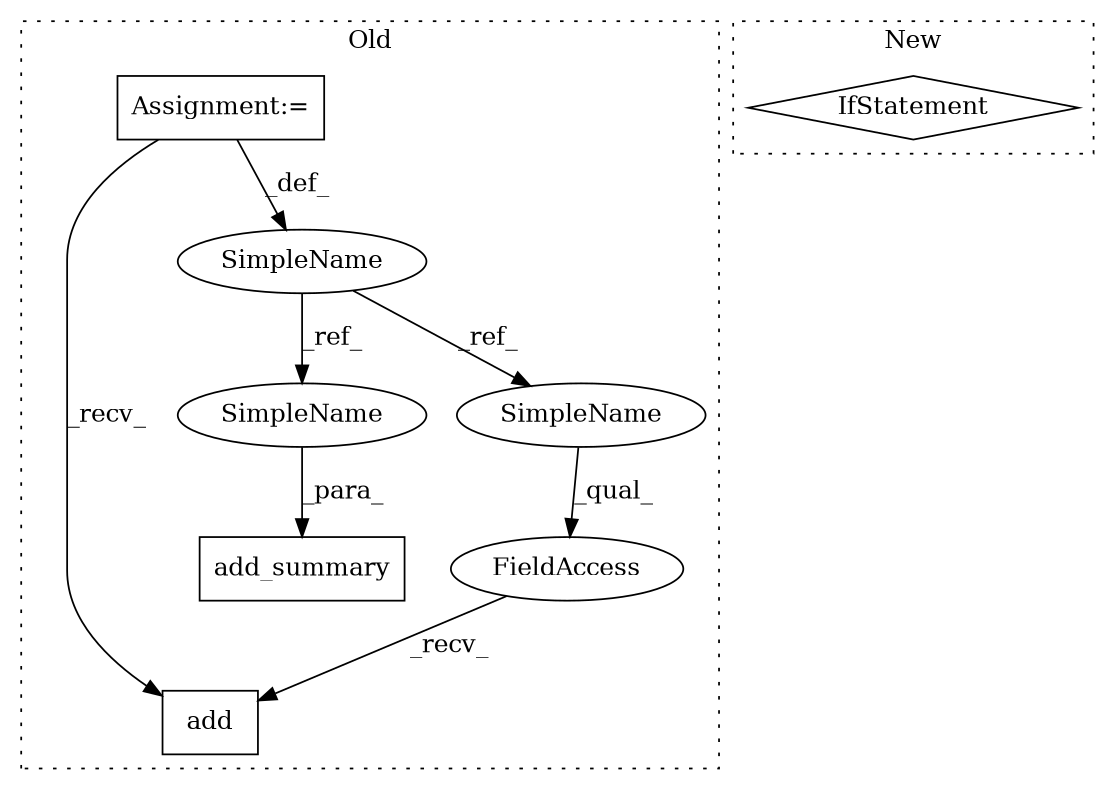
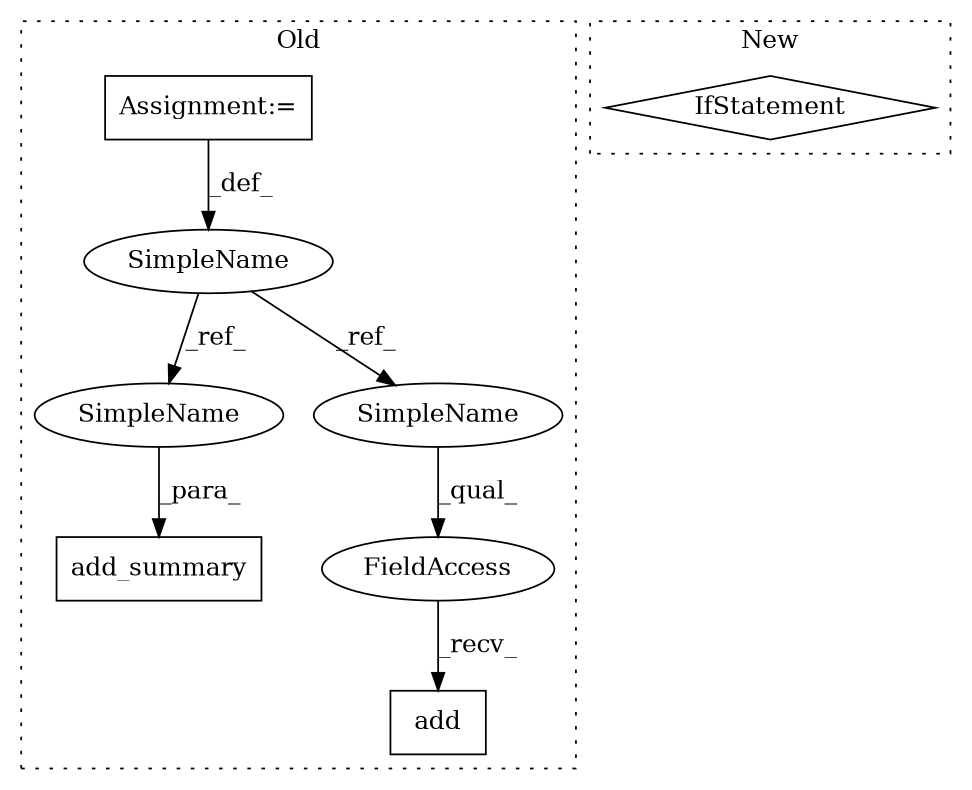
edge "Assignment:=" -> "add": removed, label "_recv_"
